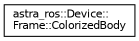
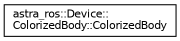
node "astra_ros::Device:: Frame::ColorizedBody": label "astra_ros::Device:: Frame::ColorizedBody" -> "astra_ros::Device:: ColorizedBody::ColorizedBody"
